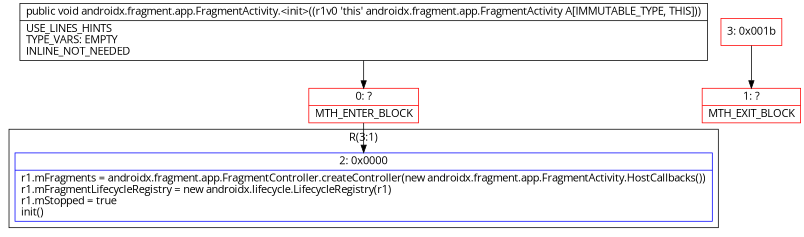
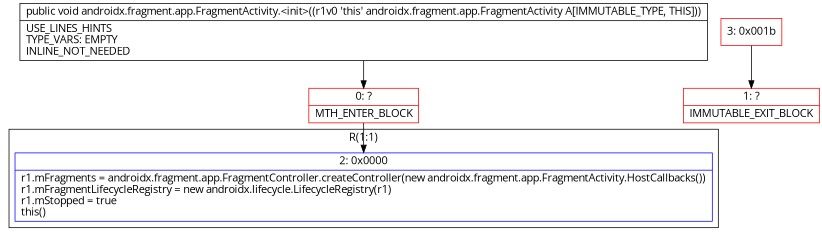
node "1: ?": text "MTH_EXIT_BLOCK" -> "IMMUTABLE_EXIT_BLOCK"
cluster "R(3:1)": label "R(3:1)" -> "R(1:1)"
node "2: 0x0000": text "init()" -> "this()"
